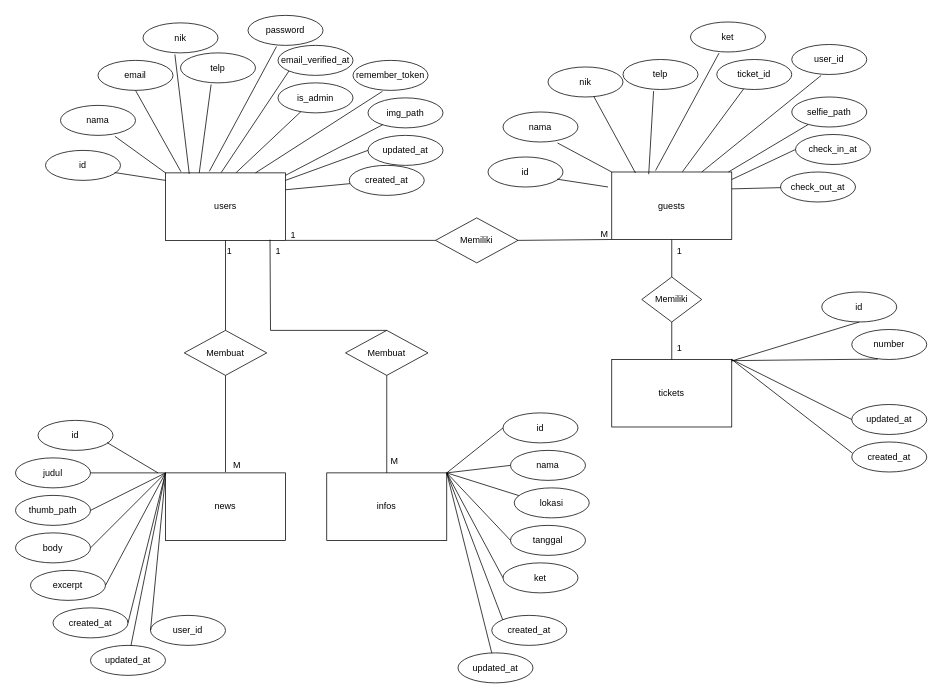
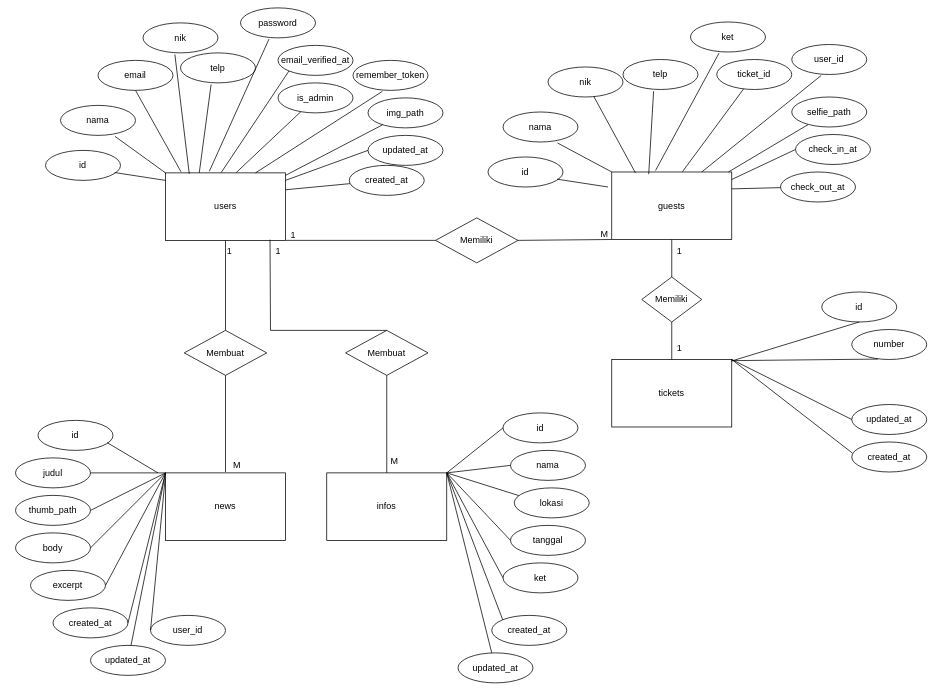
node "password": moved (285, 30) -> (278, 23)
